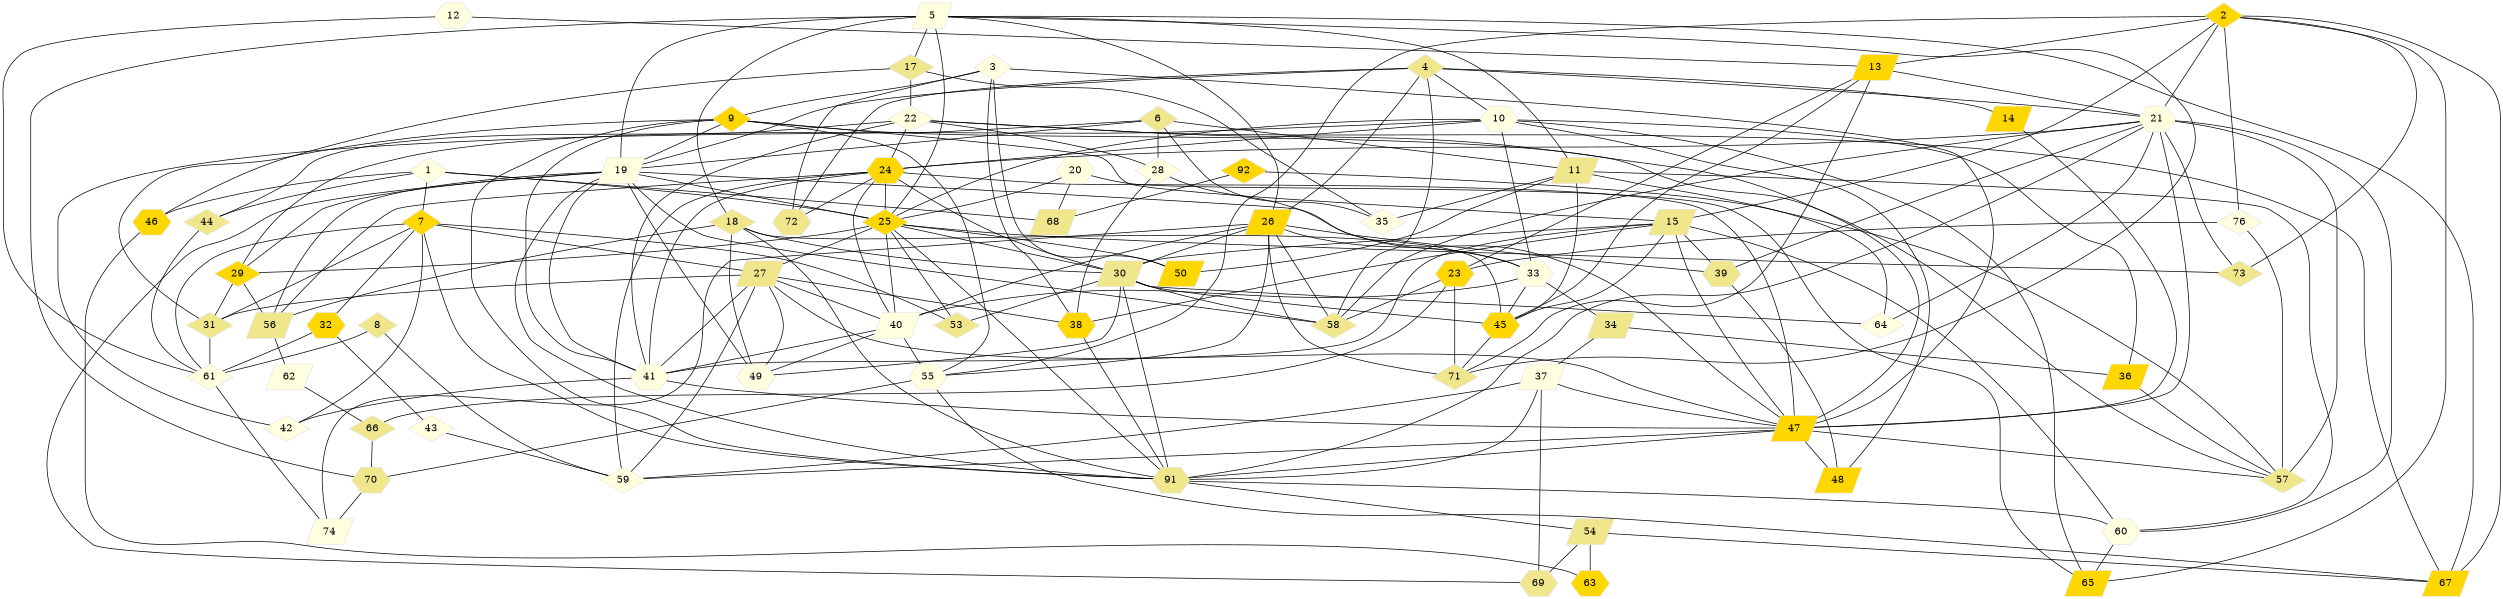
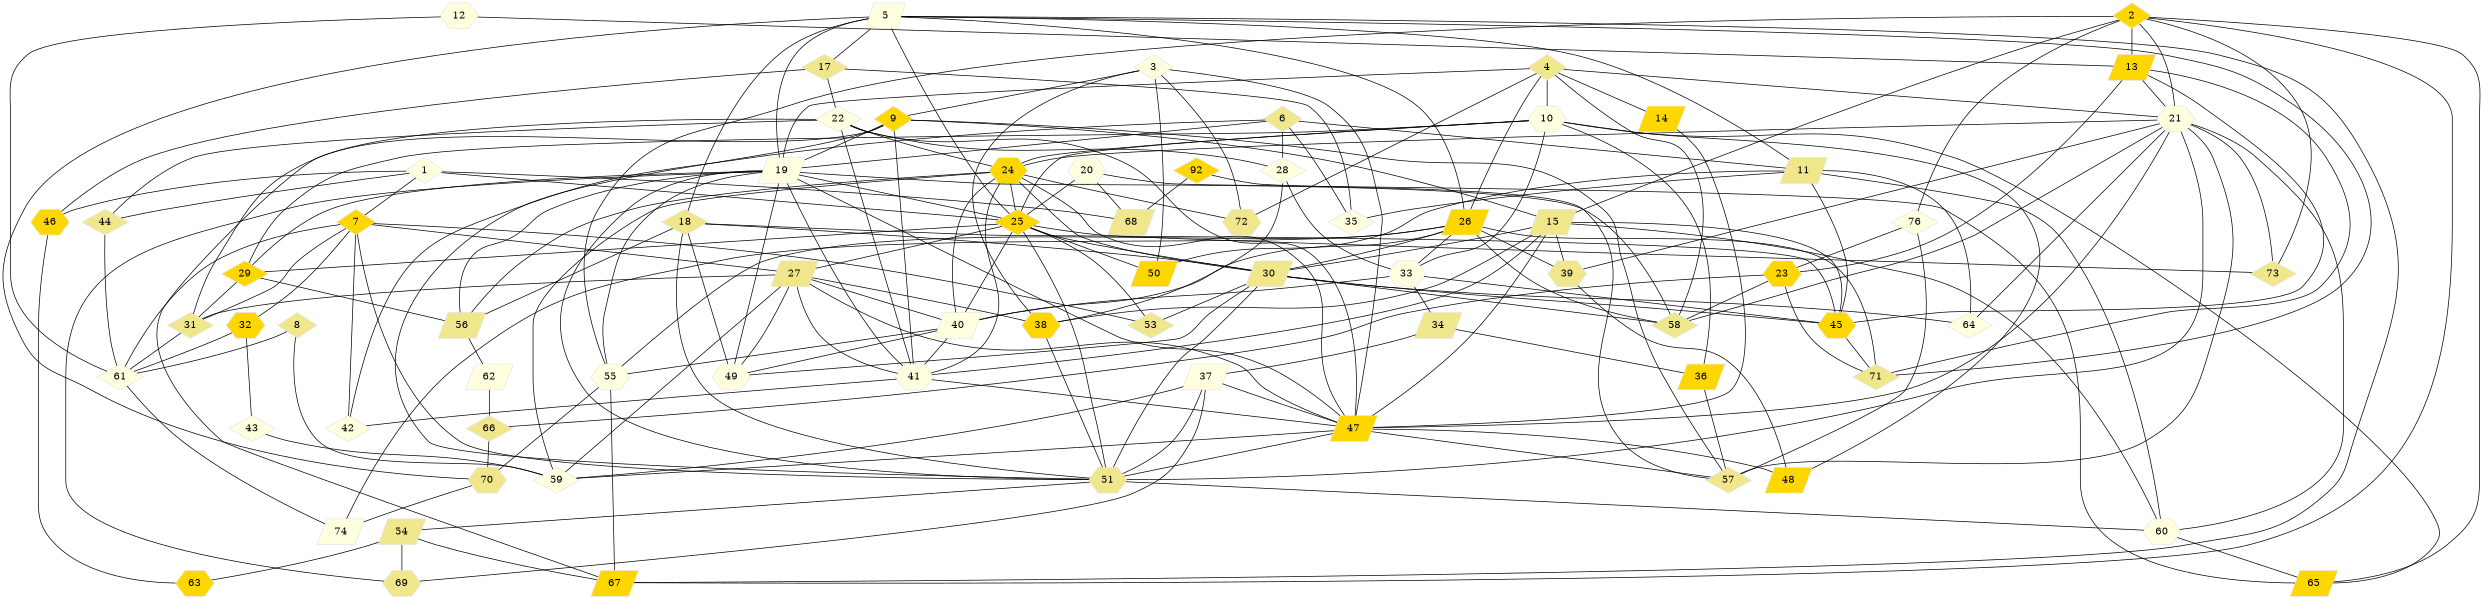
edge "9" -- "55": now "19" -- "55"
node "91": label "91" -> "51"
